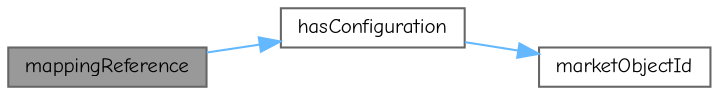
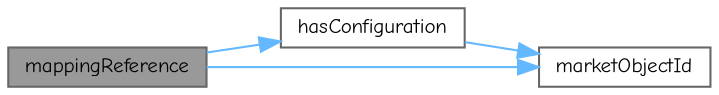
edge "mappingReference" -> "marketObjectId": added
